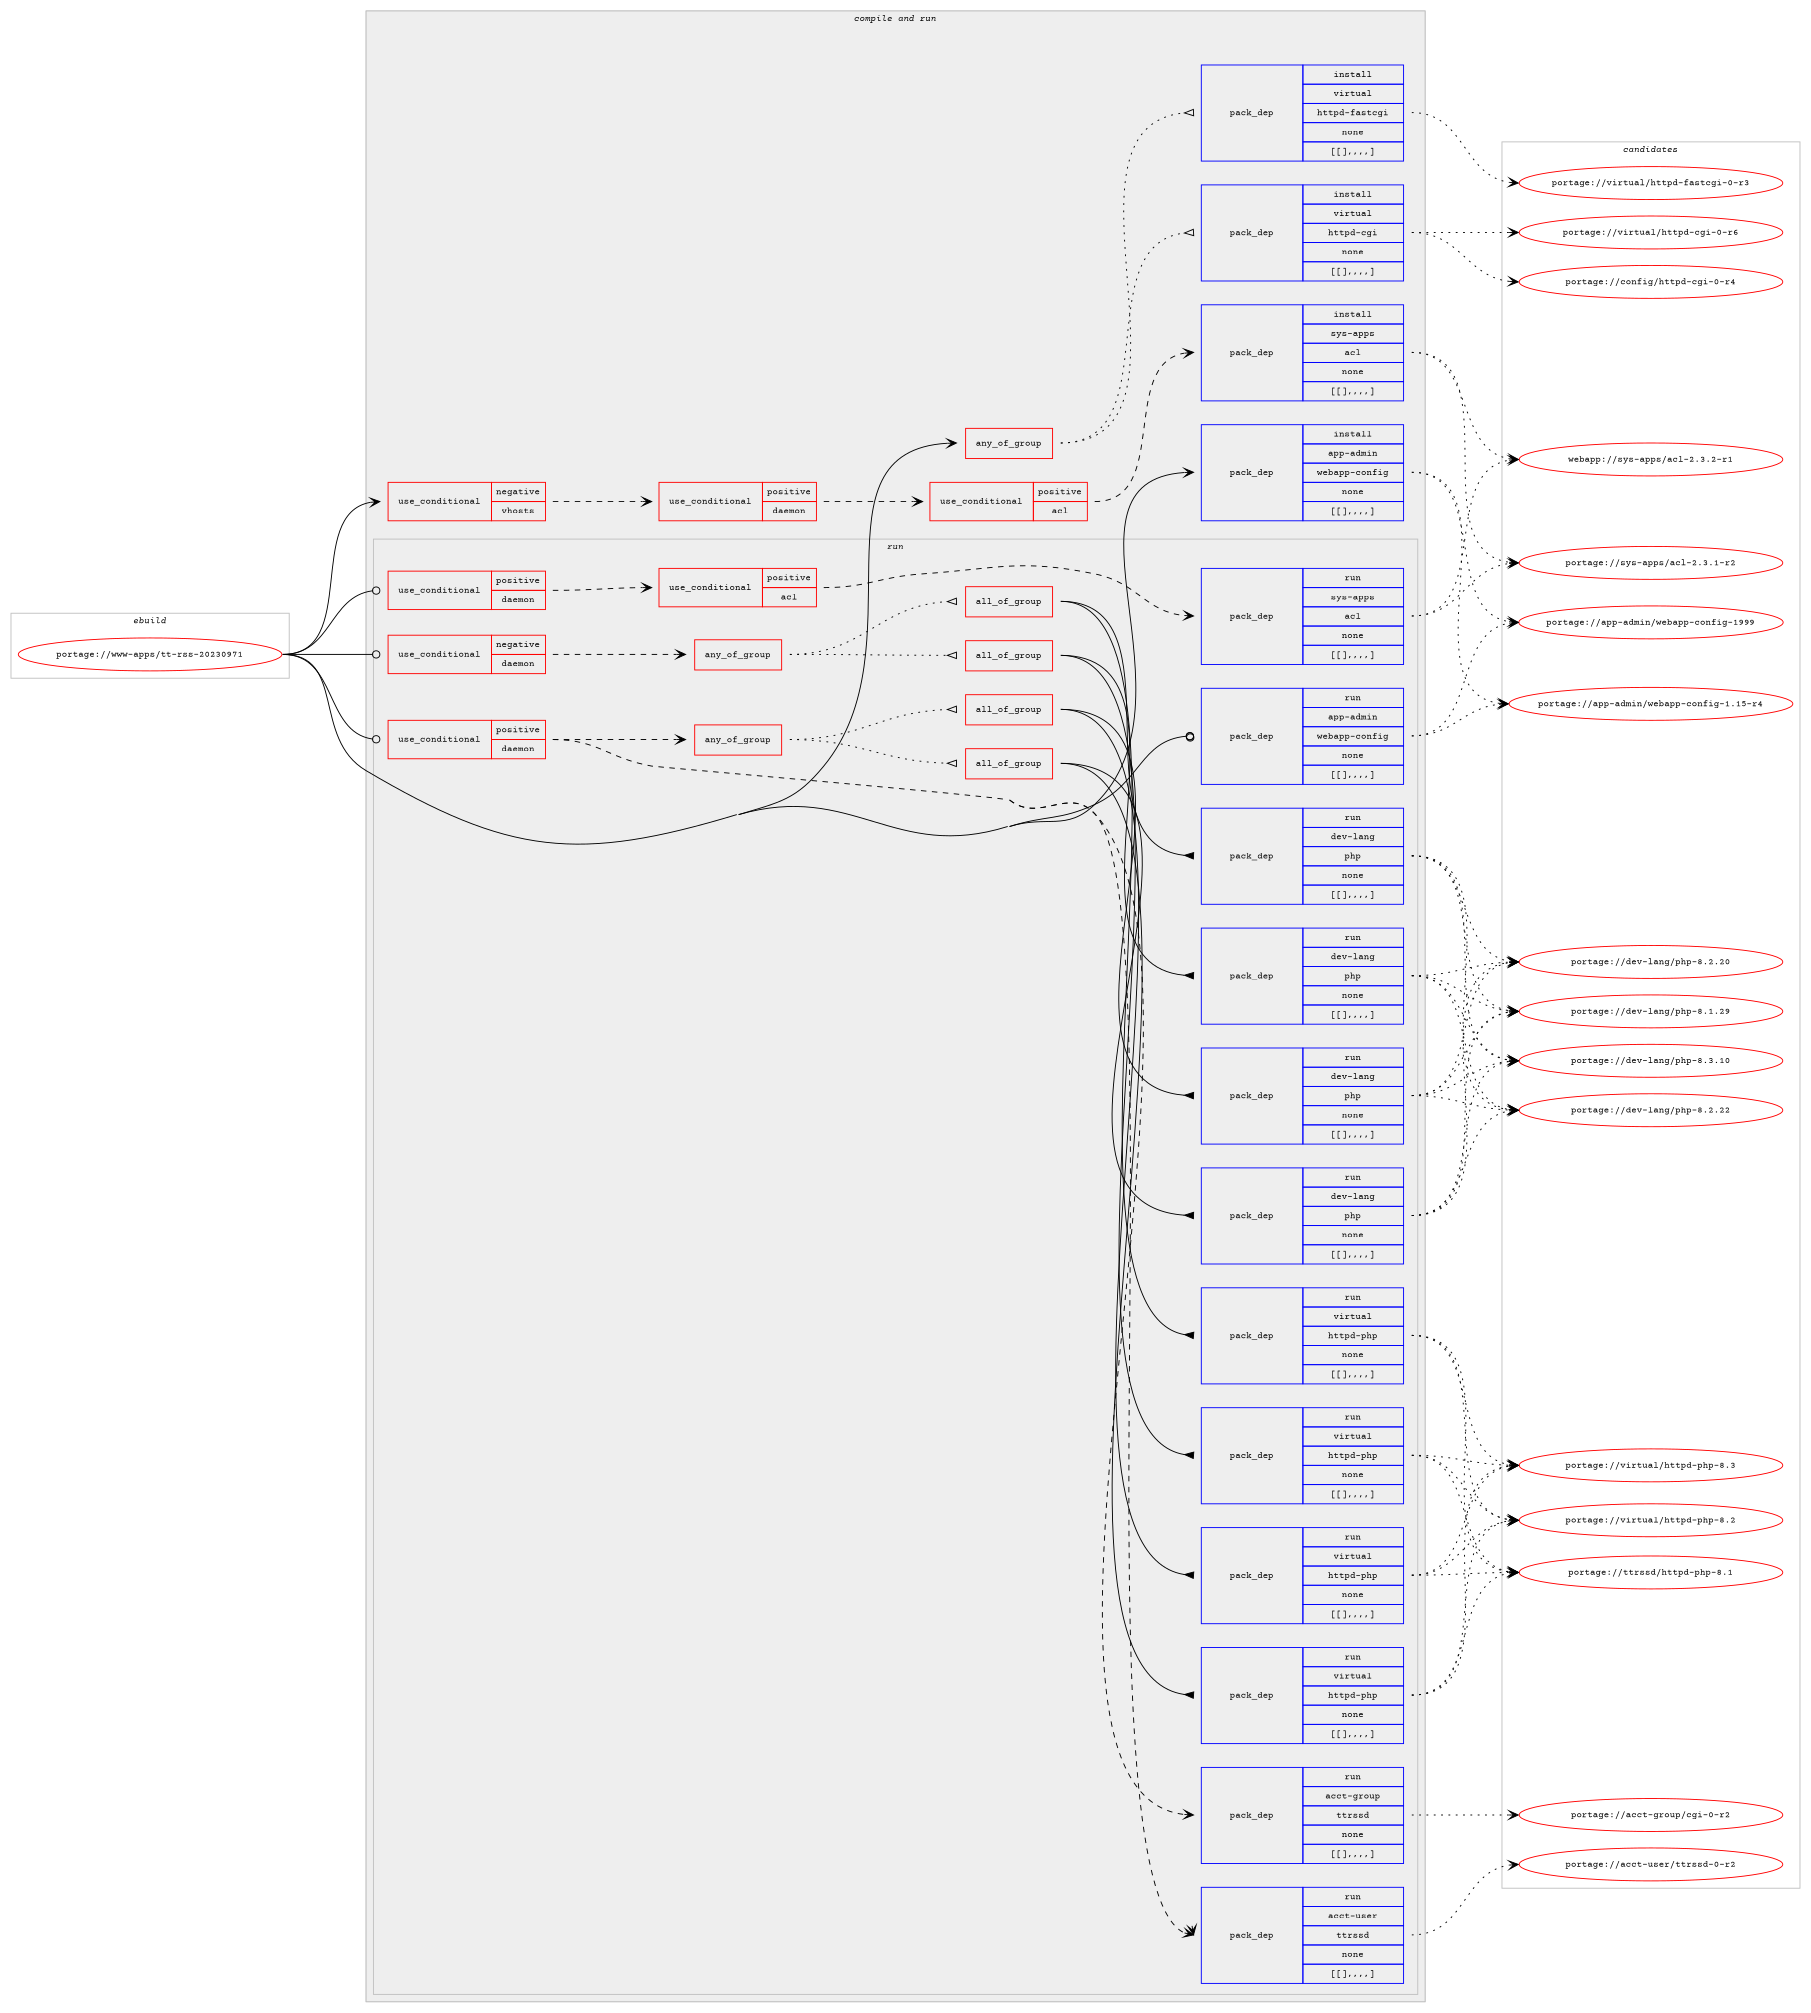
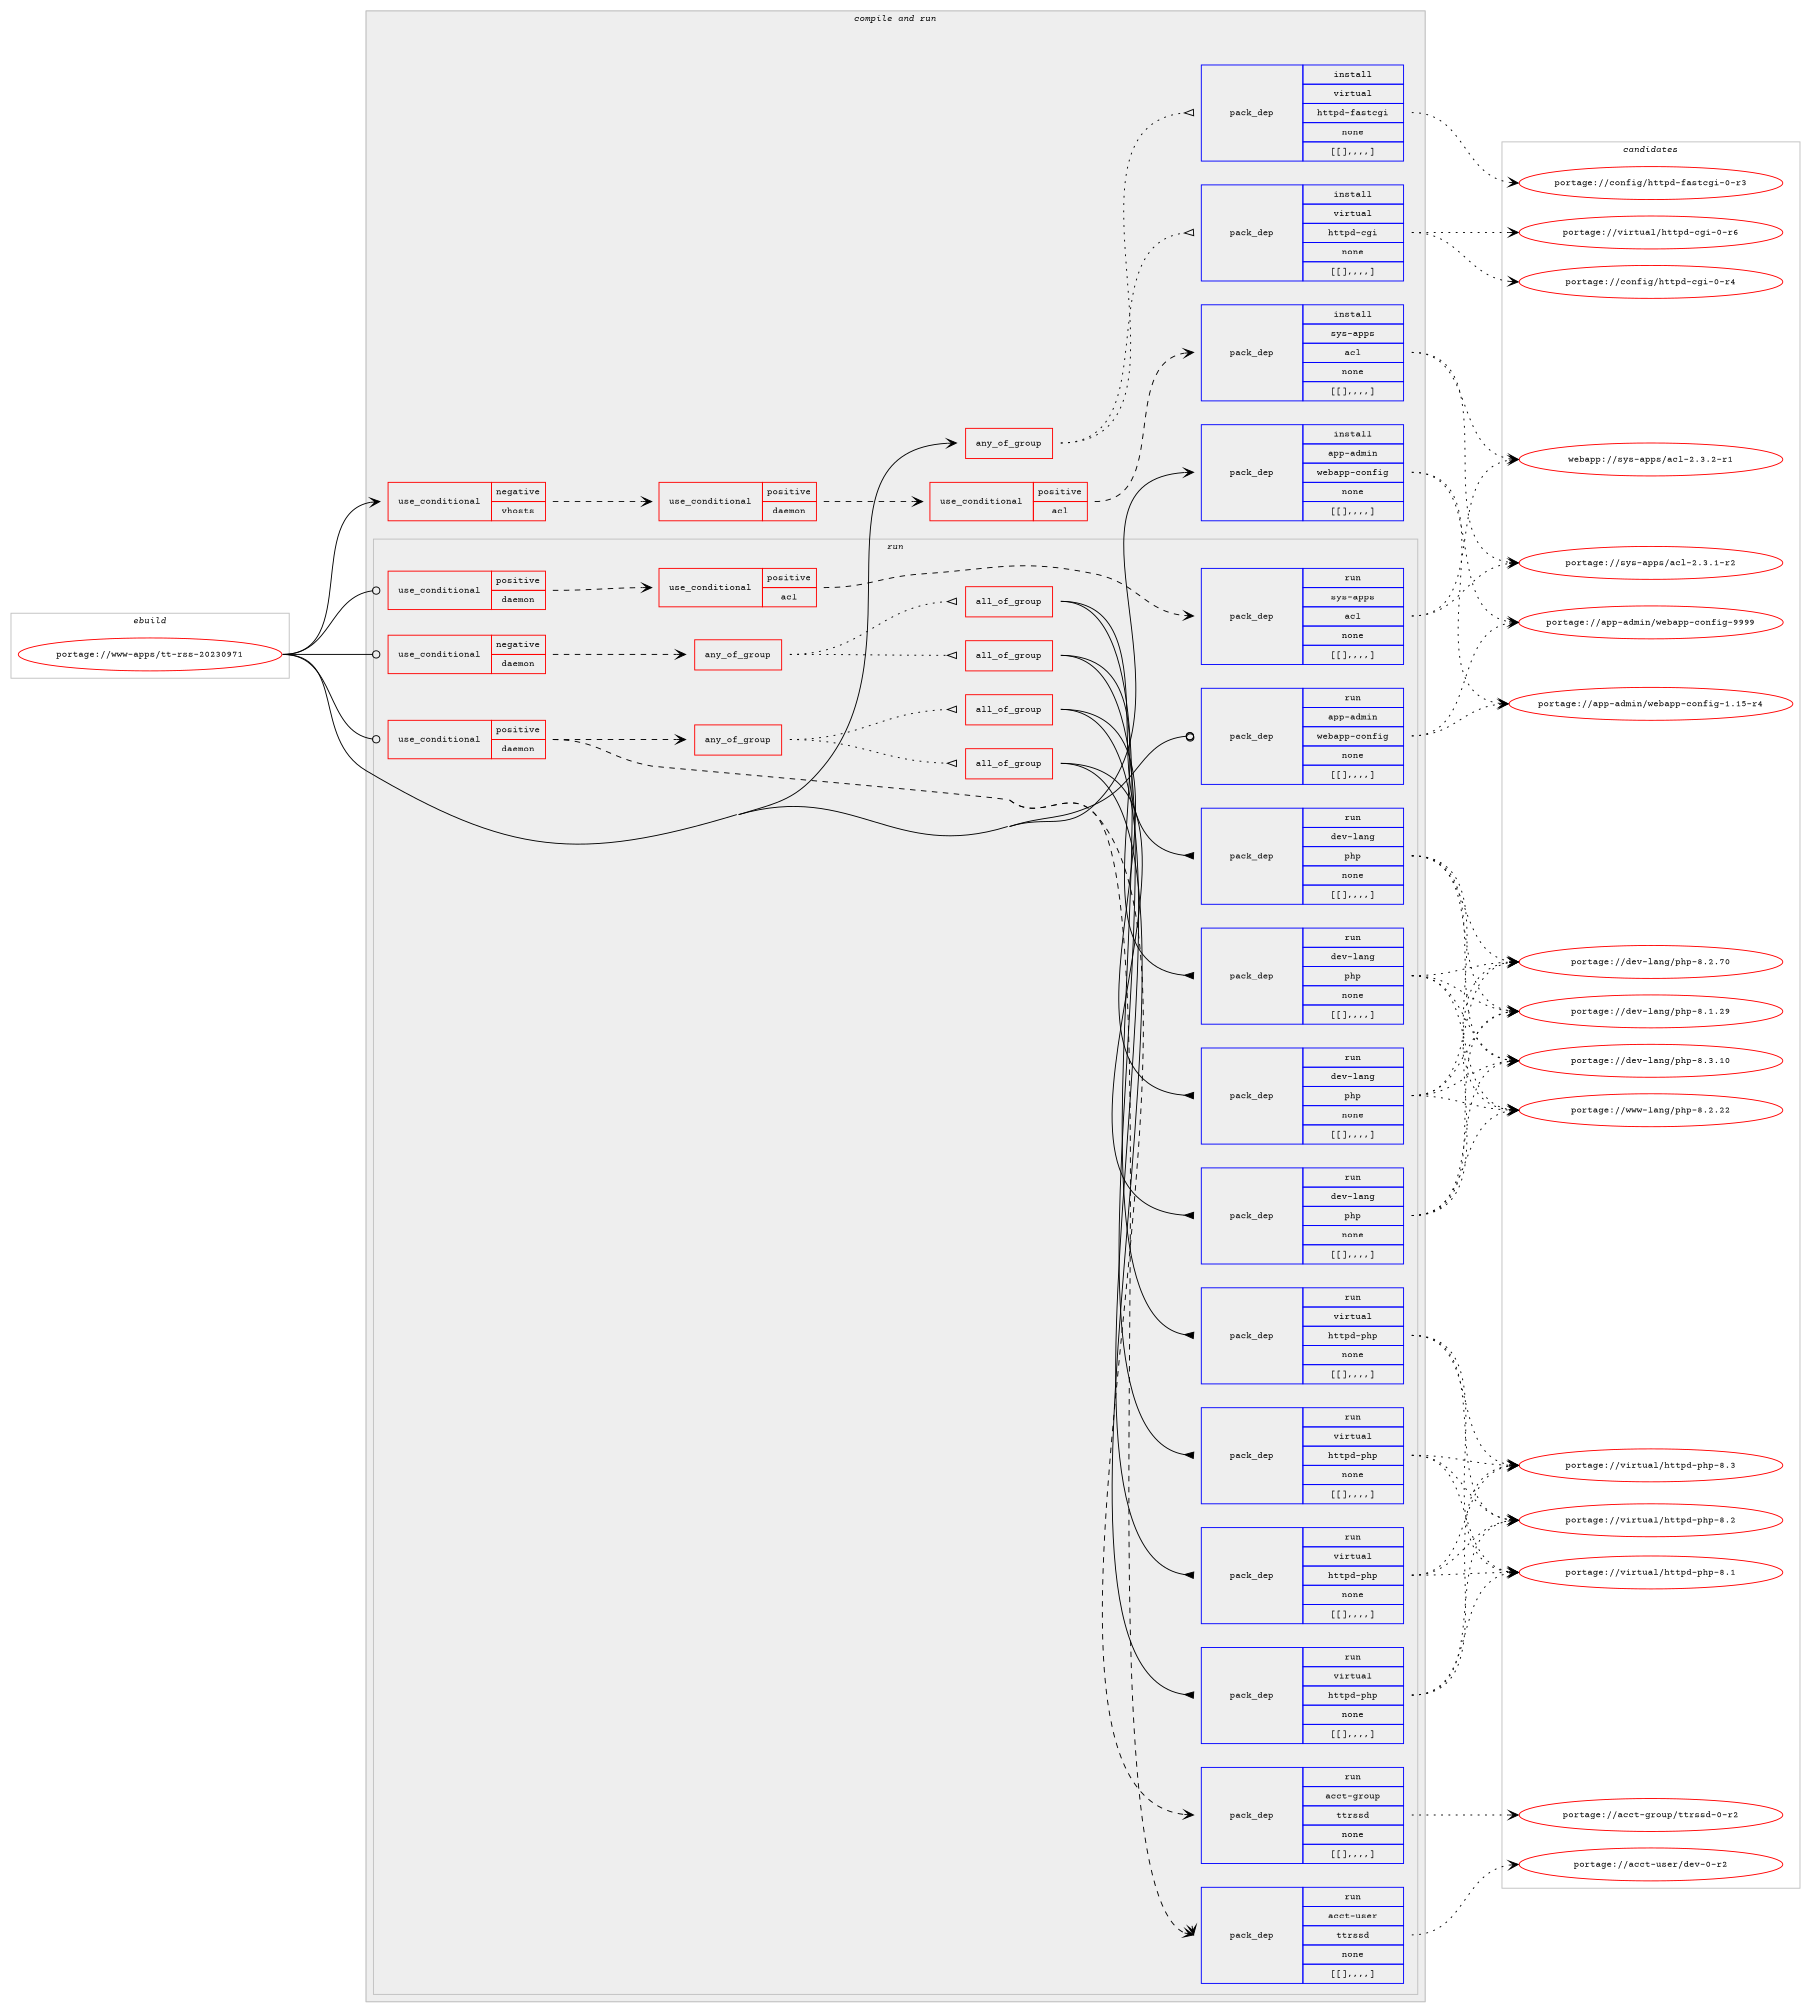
node "portage://virtual/httpd-fastcgi-0-r3": label "portage://virtual/httpd-fastcgi-0-r3" -> "portage://config/httpd-fastcgi-0-r3"
node "portage://app-admin/webapp-config-1999": label "portage://app-admin/webapp-config-1999" -> "portage://app-admin/webapp-config-9999"
node "portage://dev-lang/php-8.2.20": label "portage://dev-lang/php-8.2.20" -> "portage://dev-lang/php-8.2.70"
node "portage://dev-lang/php-8.2.22": label "portage://dev-lang/php-8.2.22" -> "portage://www-lang/php-8.2.22"
node "portage://ttrssd/httpd-php-8.1": label "portage://ttrssd/httpd-php-8.1" -> "portage://virtual/httpd-php-8.1"
node "portage://acct-group/cgi-0-r2": label "portage://acct-group/cgi-0-r2" -> "portage://acct-group/ttrssd-0-r2"
node "portage://acct-user/ttrssd-0-r2": label "portage://acct-user/ttrssd-0-r2" -> "portage://acct-user/dev-0-r2"
